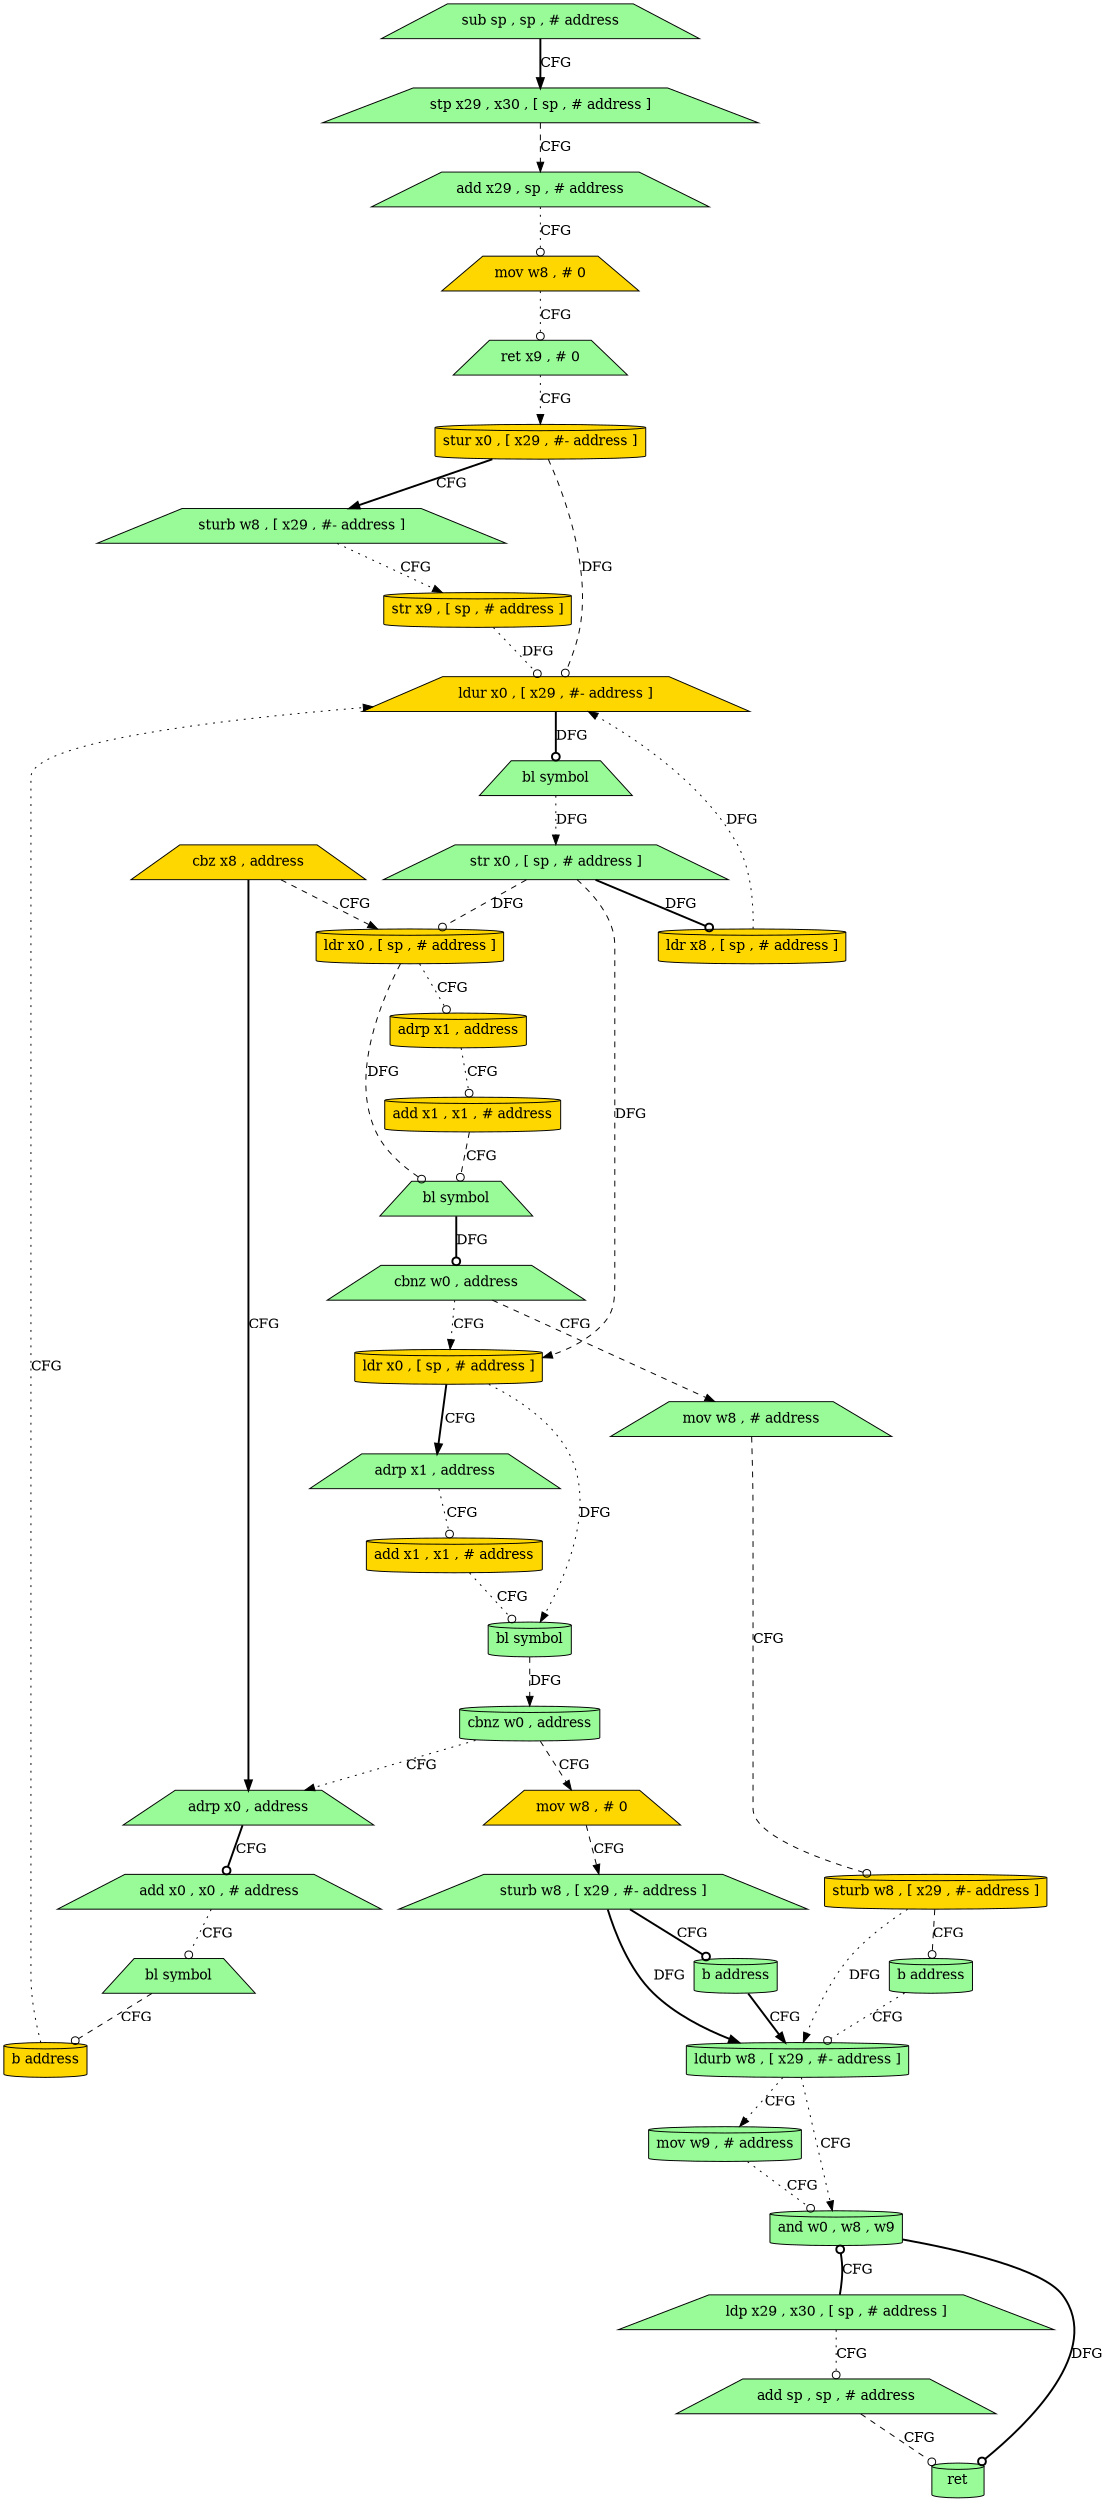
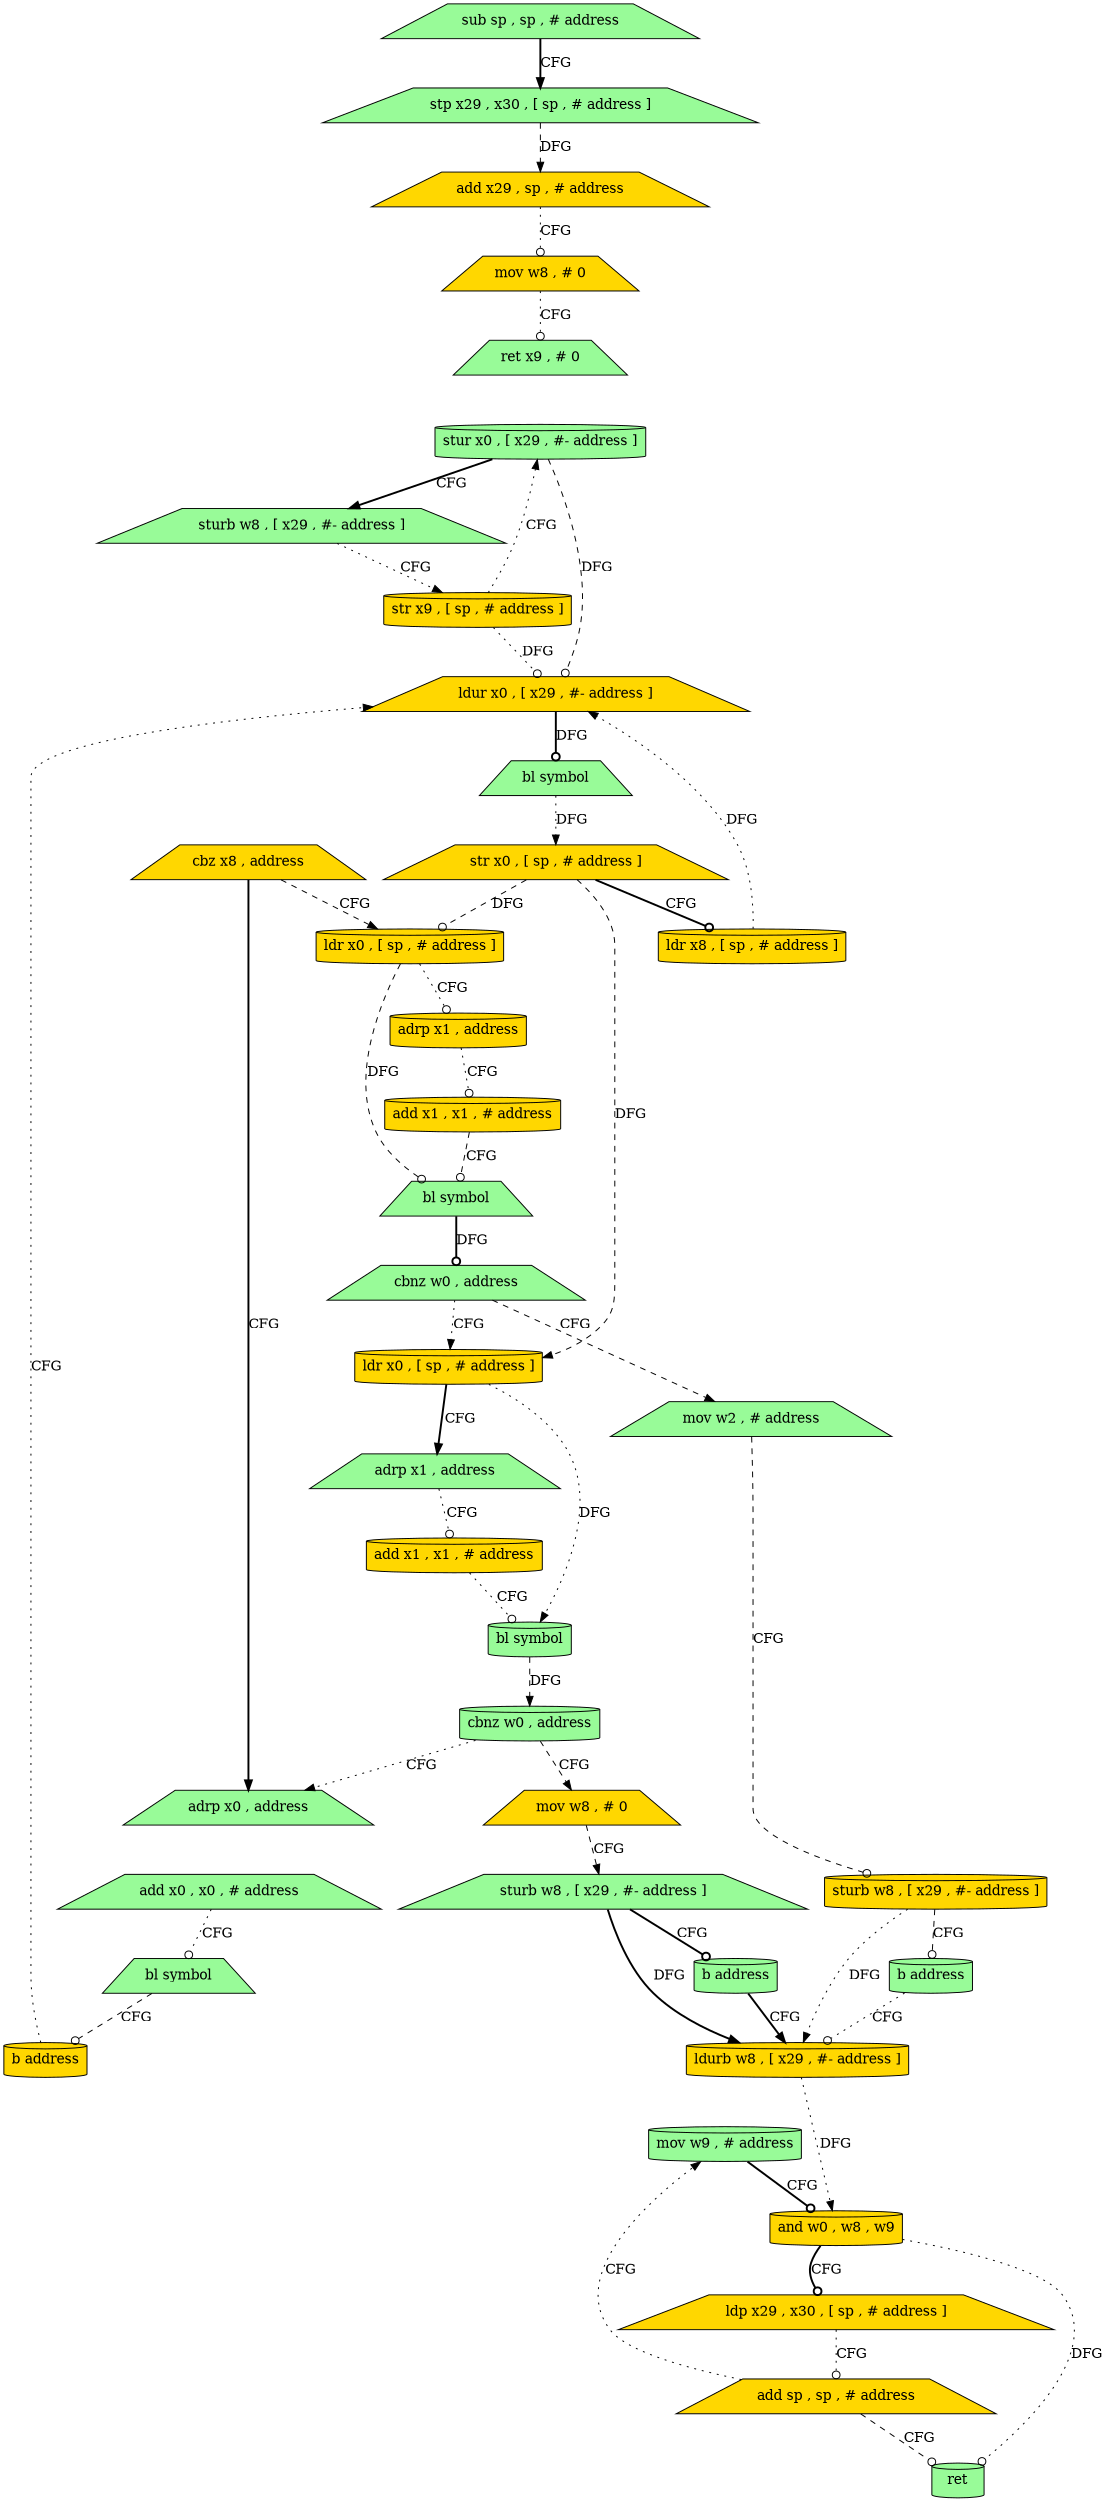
edge "stp x29 , x30 , [ sp , # address ]" -> "add x29 , sp , # address": label "CFG" -> "DFG"
node "add x29 , sp , # address": fillcolor palegreen -> gold
edge "ret x9 , # 0" -> "stur x0 , [ x29 , #- address ]": now "str x9 , [ sp , # address ]" -> "stur x0 , [ x29 , #- address ]"
node "stur x0 , [ x29 , #- address ]": fillcolor gold -> palegreen
node "str x0 , [ sp , # address ]": fillcolor palegreen -> gold
edge "str x0 , [ sp , # address ]" -> "ldr x8 , [ sp , # address ]": label "DFG" -> "CFG"
node "mov w8 , # address": label "mov w8 , # address" -> "mov w2 , # address"
edge "adrp x0 , address" -> "add x0 , x0 , # address": removed, label "CFG"
node "ldurb w8 , [ x29 , #- address ]": fillcolor palegreen -> gold
edge "ldurb w8 , [ x29 , #- address ]" -> "mov w9 , # address": now "add sp , sp , # address" -> "mov w9 , # address"
edge "ldurb w8 , [ x29 , #- address ]" -> "and w0 , w8 , w9": label "CFG" -> "DFG"
edge "mov w9 , # address" -> "and w0 , w8 , w9": style dotted -> bold
node "and w0 , w8 , w9": fillcolor palegreen -> gold
edge "ldp x29 , x30 , [ sp , # address ]" -> "and w0 , w8 , w9": reversed
edge "and w0 , w8 , w9" -> "ret": style bold -> dotted
node "ldp x29 , x30 , [ sp , # address ]": fillcolor palegreen -> gold
node "add sp , sp , # address": fillcolor palegreen -> gold
